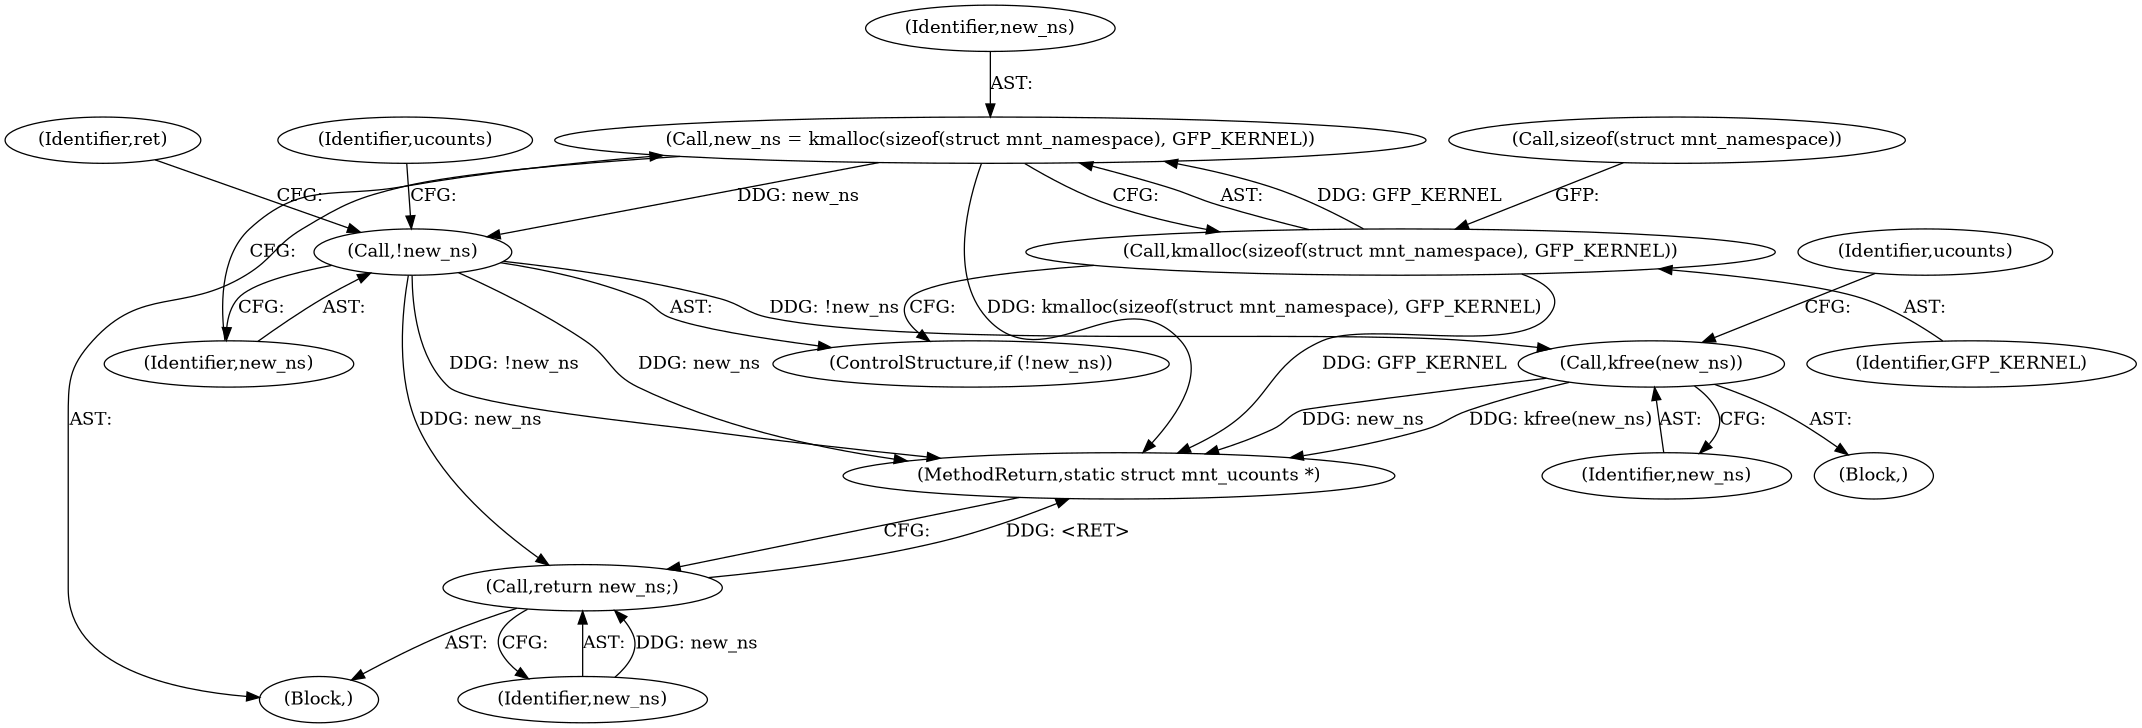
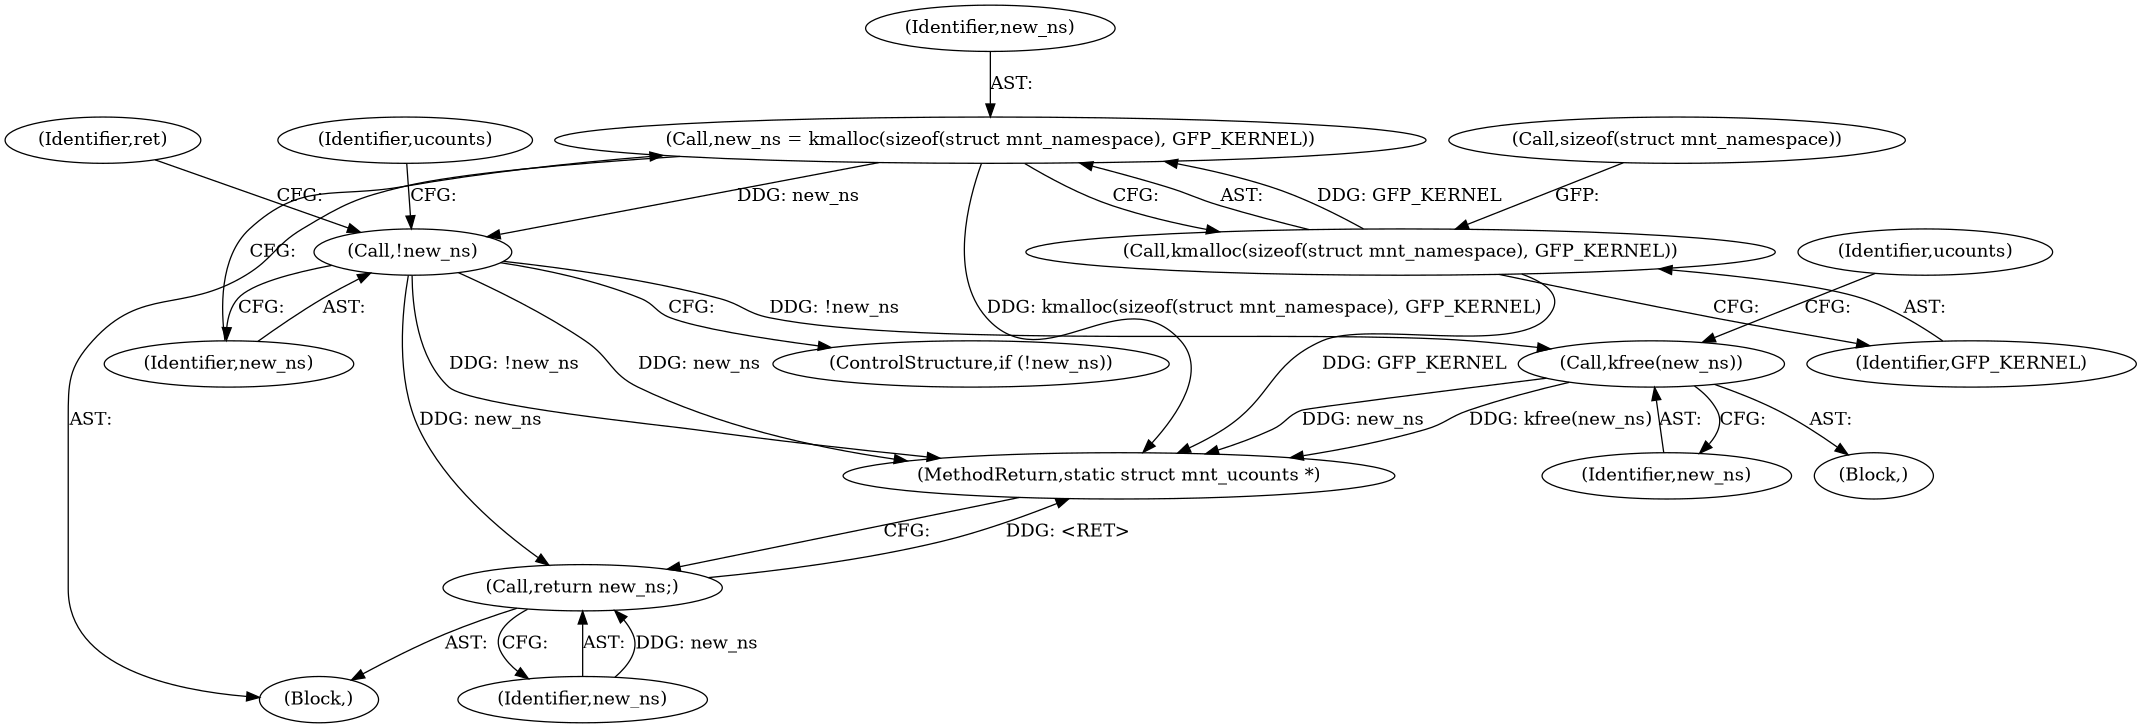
edge "(Call,kmalloc(sizeof(struct mnt_namespace), GFP_KERNEL))" -> "(ControlStructure,if (!new_ns))": now "(Call,kmalloc(sizeof(struct mnt_namespace), GFP_KERNEL))" -> "(Identifier,GFP_KERNEL)"
edge "(Call,!new_ns)" -> "(ControlStructure,if (!new_ns))": label "AST: " -> "CFG: "
